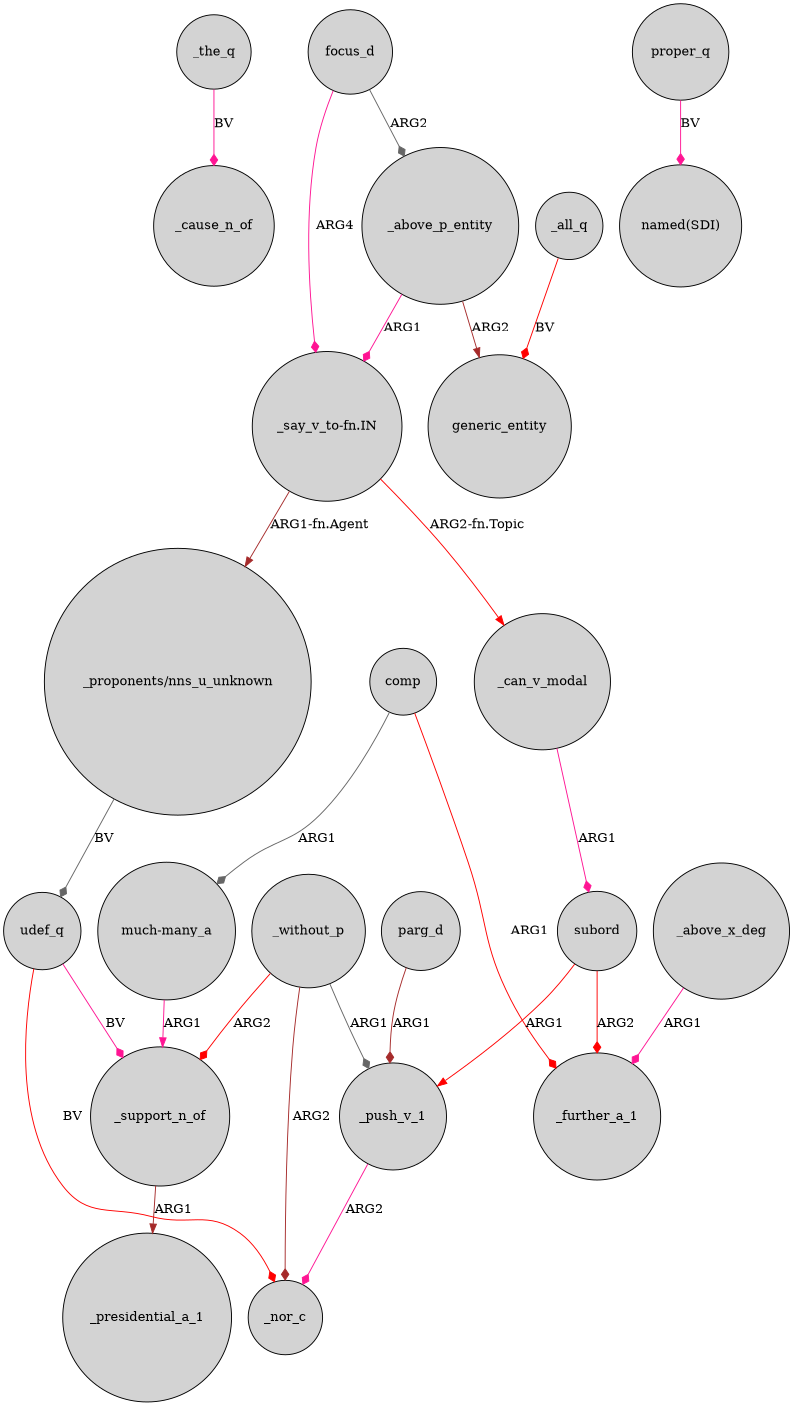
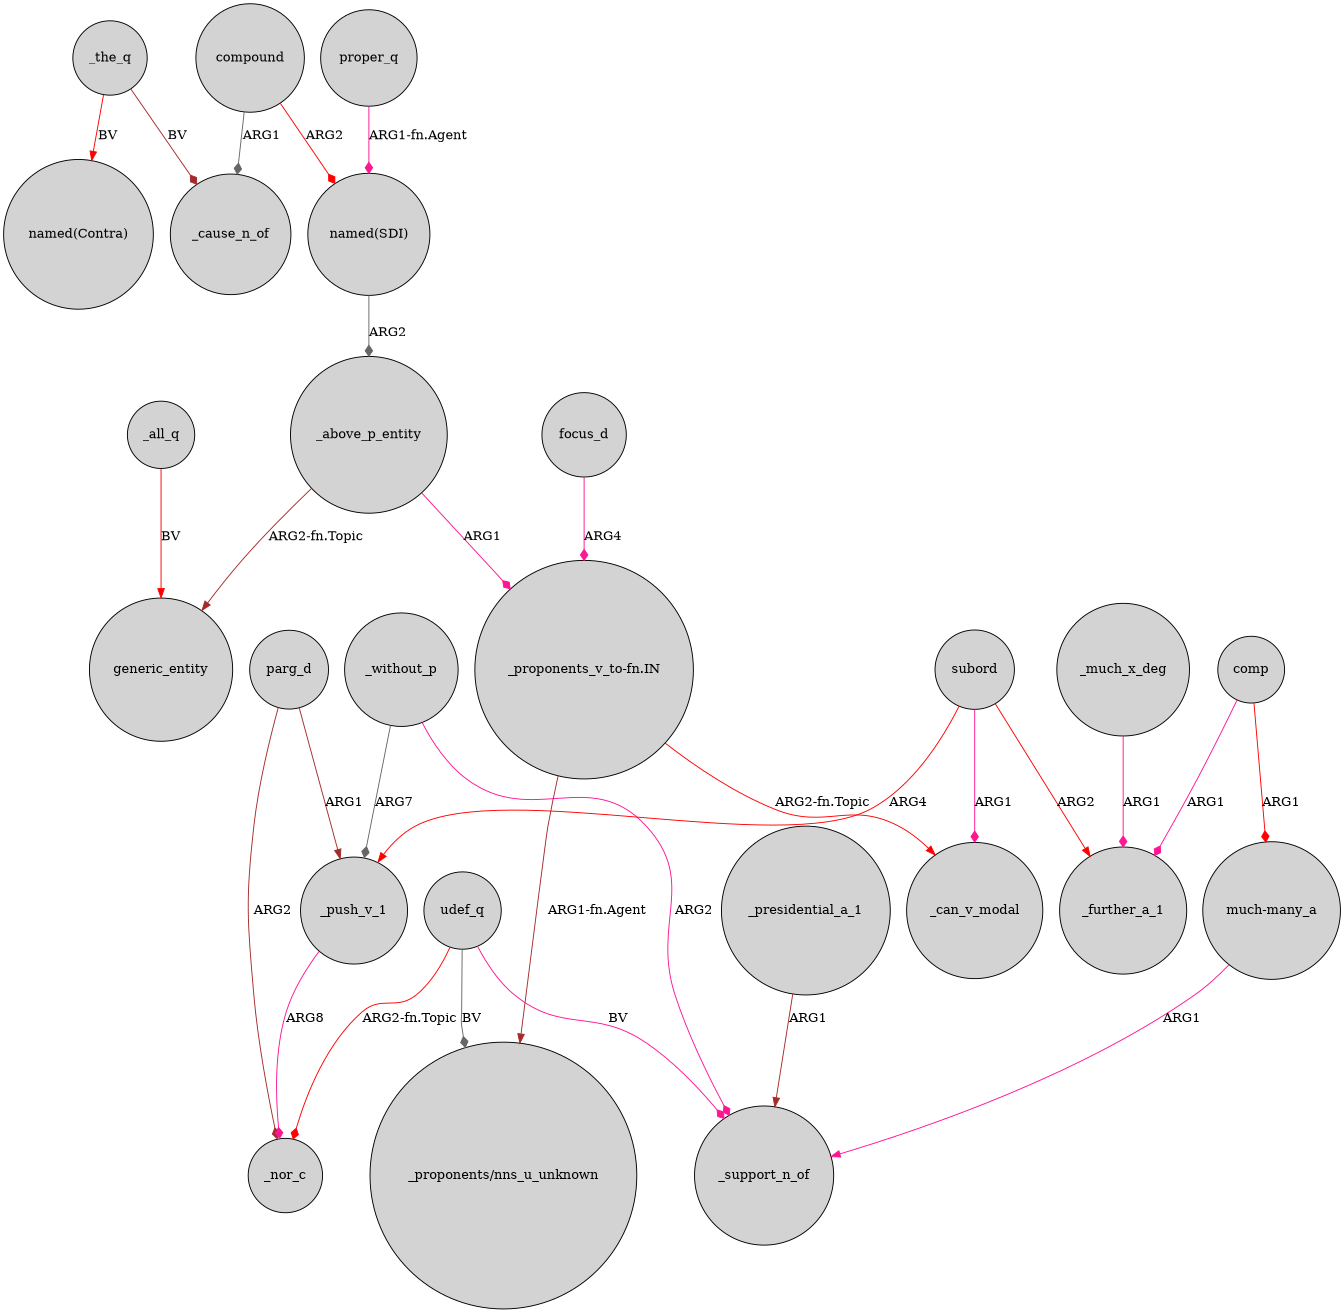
node "compound": added
edge "focus_d" -> "_above_p_entity": now "named(SDI)" -> "_above_p_entity"
edge "_the_q" -> "_cause_n_of": color deeppink -> brown
edge "proper_q" -> "named(SDI)": label "BV" -> "ARG1-fn.Agent"
node "named(Contra)": added
edge "_all_q" -> "generic_entity": arrowhead diamond -> normal
edge "_above_p_entity" -> "generic_entity": label "ARG2" -> "ARG2-fn.Topic"
node "_say_v_to-fn.IN": label "_say_v_to-fn.IN" -> "_proponents_v_to-fn.IN"
edge "comp" -> "much-many_a": color gray40 -> red
edge "_can_v_modal" -> "subord": reversed
edge "_proponents/nns_u_unknown" -> "udef_q": reversed
edge "comp" -> "_further_a_1": color red -> deeppink
node "_above_x_deg": label "_above_x_deg" -> "_much_x_deg"
edge "subord" -> "_further_a_1": arrowhead diamond -> normal
edge "parg_d" -> "_push_v_1": arrowhead diamond -> normal
edge "_without_p" -> "_support_n_of": color red -> deeppink
edge "_without_p" -> "_push_v_1": label "ARG1" -> "ARG7"
edge "subord" -> "_push_v_1": label "ARG1" -> "ARG4"
edge "udef_q" -> "_nor_c": label "BV" -> "ARG2-fn.Topic"
edge "_without_p" -> "_nor_c": now "parg_d" -> "_nor_c"
edge "_support_n_of" -> "_presidential_a_1": reversed
edge "_push_v_1" -> "_nor_c": label "ARG2" -> "ARG8"
